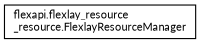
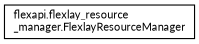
node "flexapi.flexlay_resource _resource.FlexlayResourceManager": label "flexapi.flexlay_resource _resource.FlexlayResourceManager" -> "flexapi.flexlay_resource _manager.FlexlayResourceManager"
